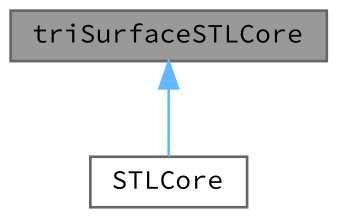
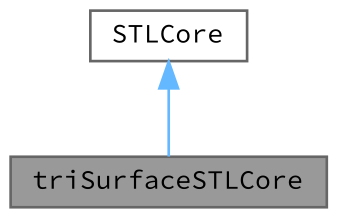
edge "STLCore" -> "triSurfaceSTLCore": reversed
